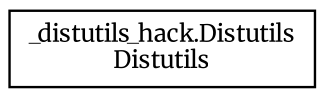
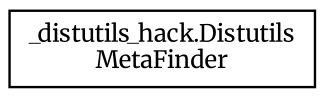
node "_distutils_hack.Distutils Distutils": label "_distutils_hack.Distutils Distutils" -> "_distutils_hack.Distutils MetaFinder"
